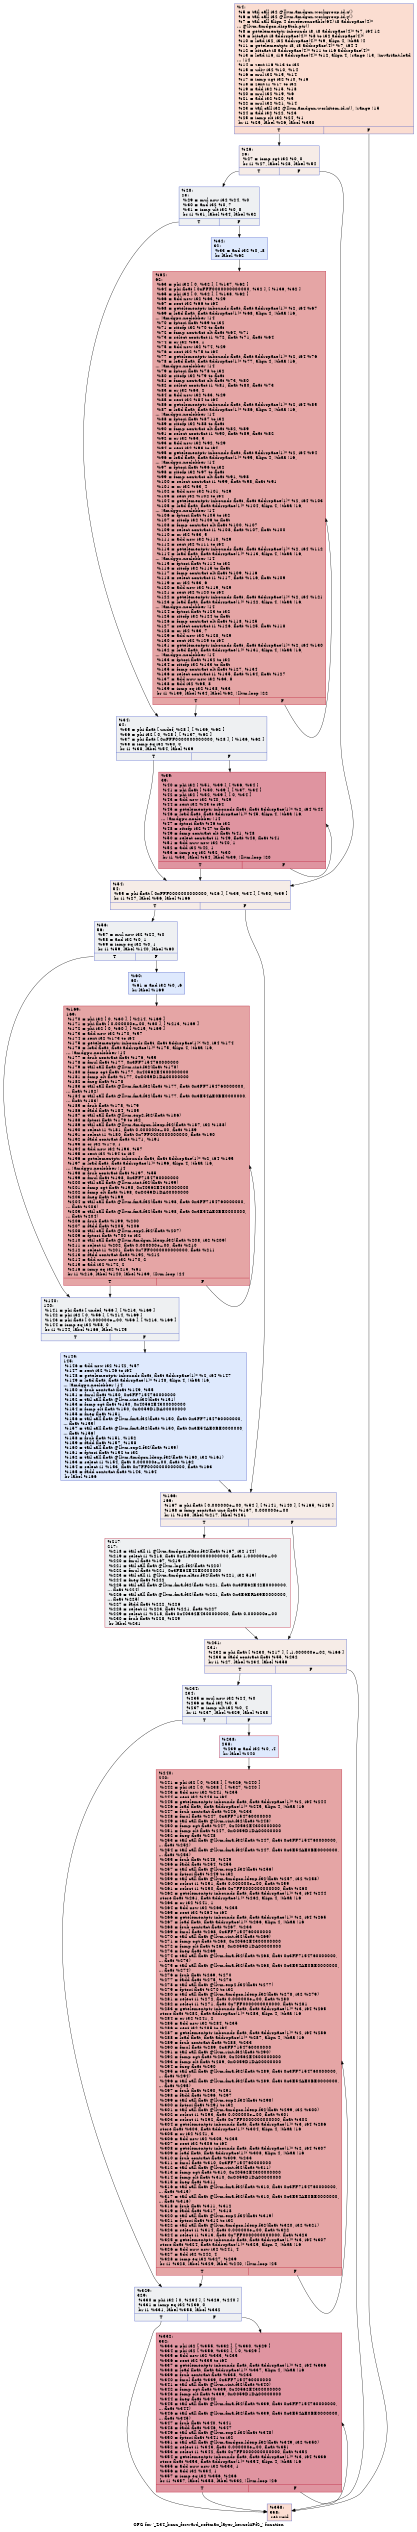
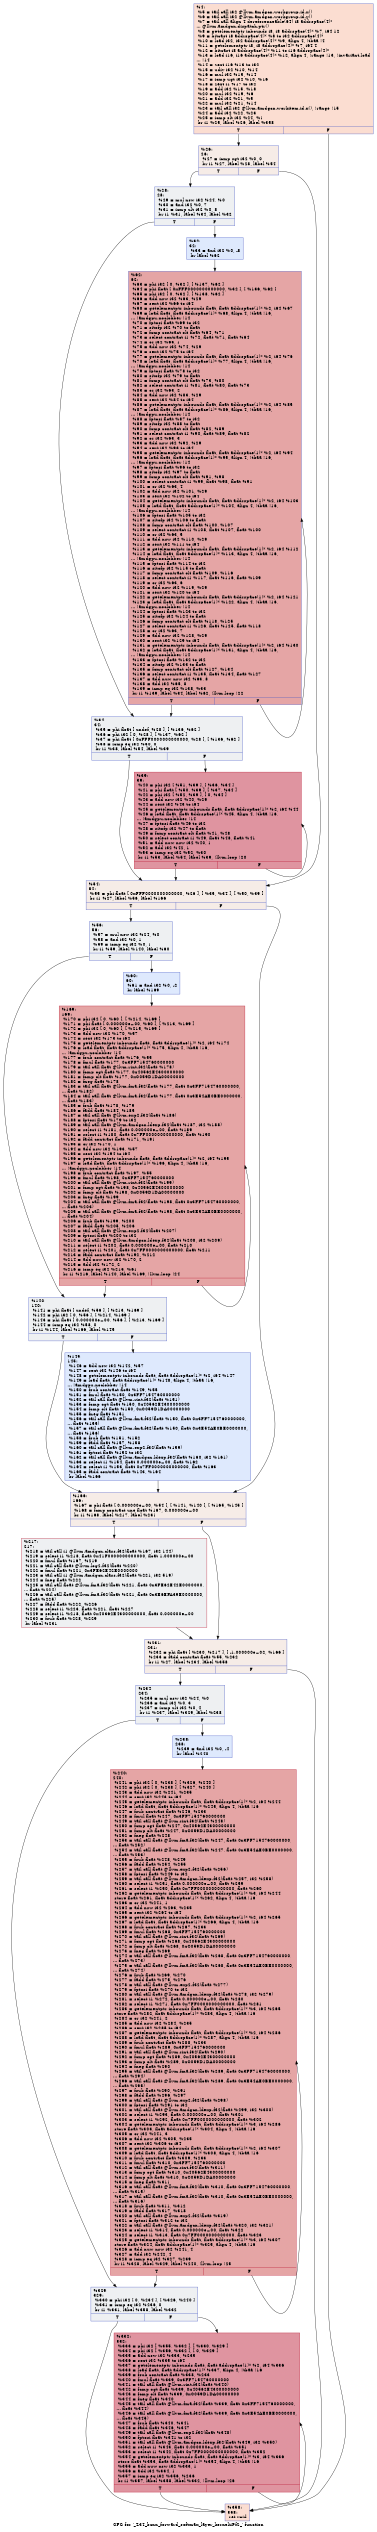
node "%4:": text "%21 = add i32 %20, %5" -> "%21 = add i32 %21, %5"
node "%62:": color #b70d28ff -> #3d50c3ff
node "%60:": text "%61 = and i32 %0, -6" -> "%61 = and i32 %0, -2"
node "%169:": text "%209 = fptosi float %700 to i32" -> "%209 = fptosi float %200 to i32"
edge "%140:" -> "%166:": added
node "%238:": color #b70d28ff -> #3d50c3ff
